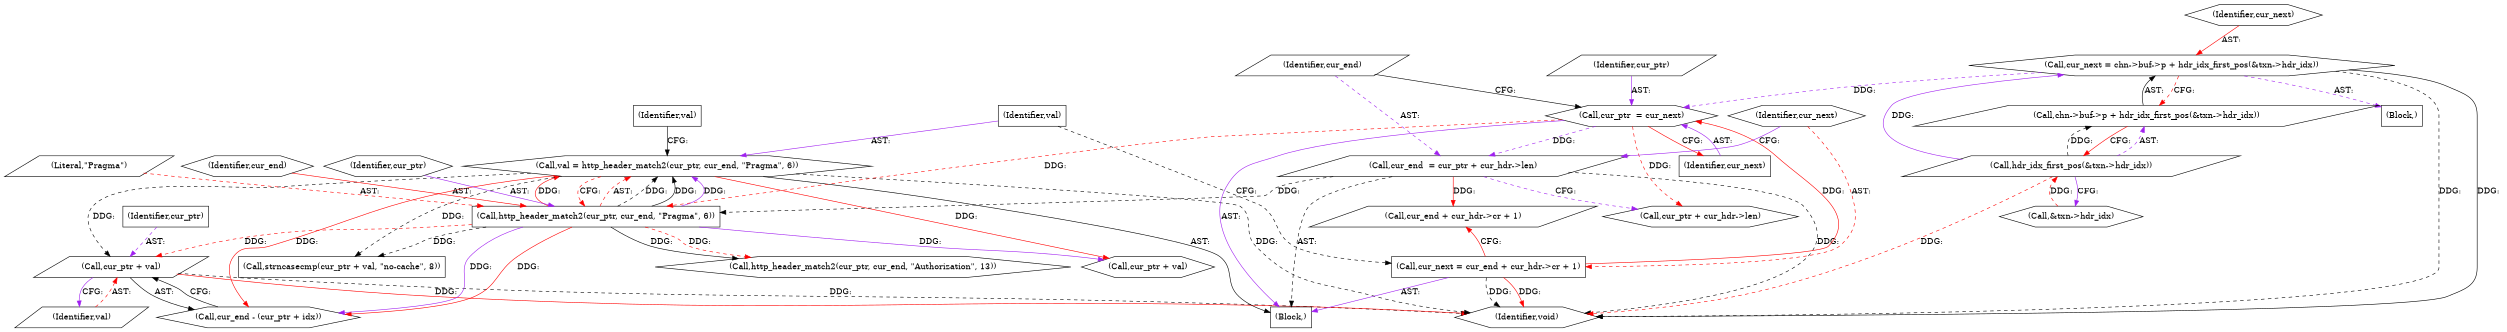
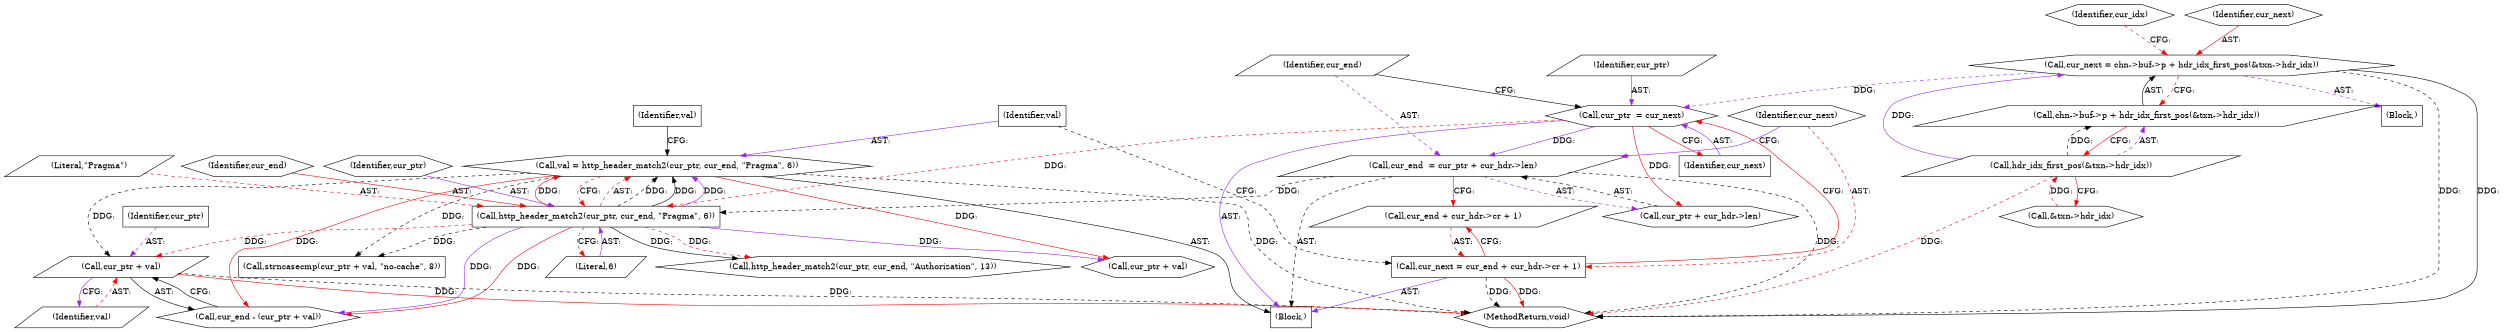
node "(Identifier,cur_idx)": added
edge "(Call,cur_ptr  = cur_next)" -> "(Call,cur_end  = cur_ptr + cur_hdr->len)": style dashed -> solid
edge "(Call,cur_ptr  = cur_next)" -> "(Call,cur_ptr + cur_hdr->len)": style dashed -> solid
edge "(Call,hdr_idx_first_pos(&txn->hdr_idx))" -> "(Call,&txn->hdr_idx)": color purple -> red
edge "(Call,cur_ptr + cur_hdr->len)" -> "(Call,cur_end  = cur_ptr + cur_hdr->len)": added, label "AST:"
edge "(Call,cur_end  = cur_ptr + cur_hdr->len)" -> "(Call,cur_end + cur_hdr->cr + 1)": label "DDG: " -> "CFG: "
edge "(Call,cur_end  = cur_ptr + cur_hdr->len)" -> "(Call,cur_ptr + cur_hdr->len)": label "CFG: " -> "AST: "
edge "(Call,cur_next = cur_end + cur_hdr->cr + 1)" -> "(Call,cur_ptr  = cur_next)": label "DDG: " -> "CFG: "
edge "(Call,cur_end + cur_hdr->cr + 1)" -> "(Call,cur_next = cur_end + cur_hdr->cr + 1)": added, label "AST:"
node "(Literal,6)": added
node "(Call,cur_end - (cur_ptr + idx))": label "(Call,cur_end - (cur_ptr + idx))" -> "(Call,cur_end - (cur_ptr + val))"
node "(Identifier,void)": label "(Identifier,void)" -> "(MethodReturn,void)"
